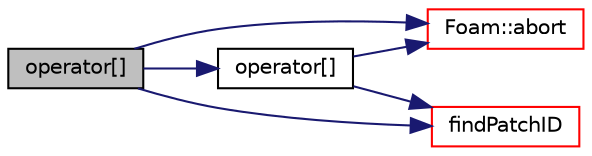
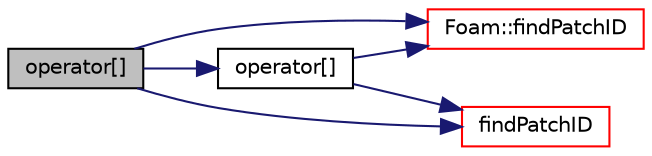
node "Foam::abort": label "Foam::abort" -> "Foam::findPatchID"
